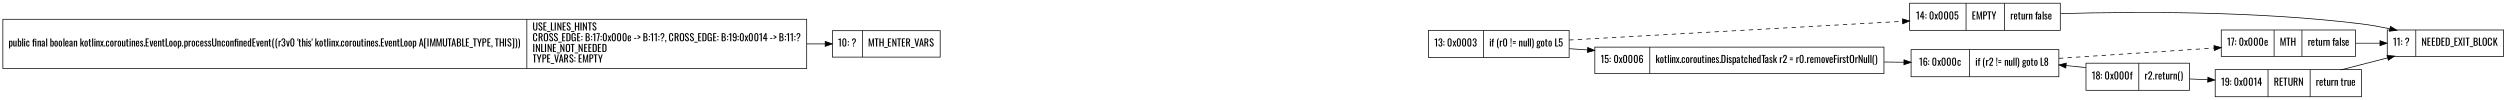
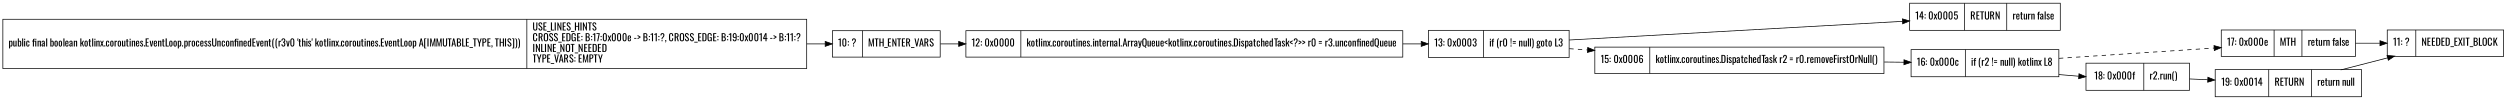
edge "14: 0x0005" -> "11: ?": removed
node "14: 0x0005": text "EMPTY" -> "RETURN"
edge "13: 0x0003" -> "14: 0x0005": style dashed -> solid
node "12: 0x0000": added
node "13: 0x0003": text "if (r0 != null) goto L5" -> "if (r0 != null) goto L3"
edge "13: 0x0003" -> "15: 0x0006": style solid -> dashed
node "16: 0x000c": text "if (r2 != null) goto L8" -> "if (r2 != null) kotlinx L8"
edge "18: 0x000f" -> "16: 0x000c": reversed
node "18: 0x000f": text "r2.return()" -> "r2.run()"
node "19: 0x0014": text "return true" -> "return null"
